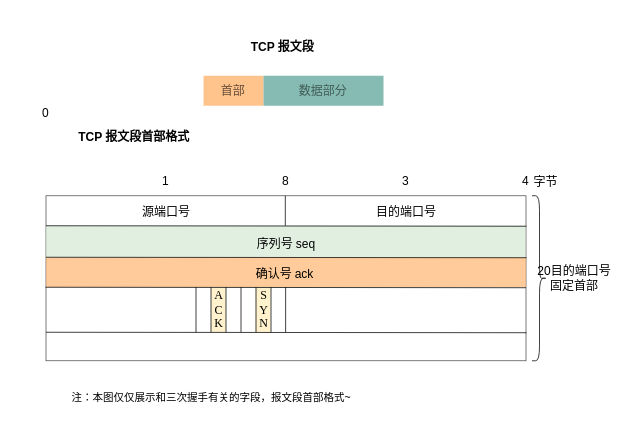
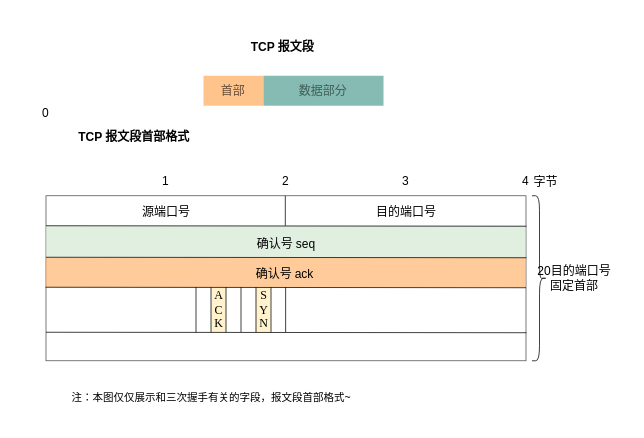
node "8": label "8" -> "2"
node "序列号 seq": label "序列号 seq" -> "确认号 seq"
